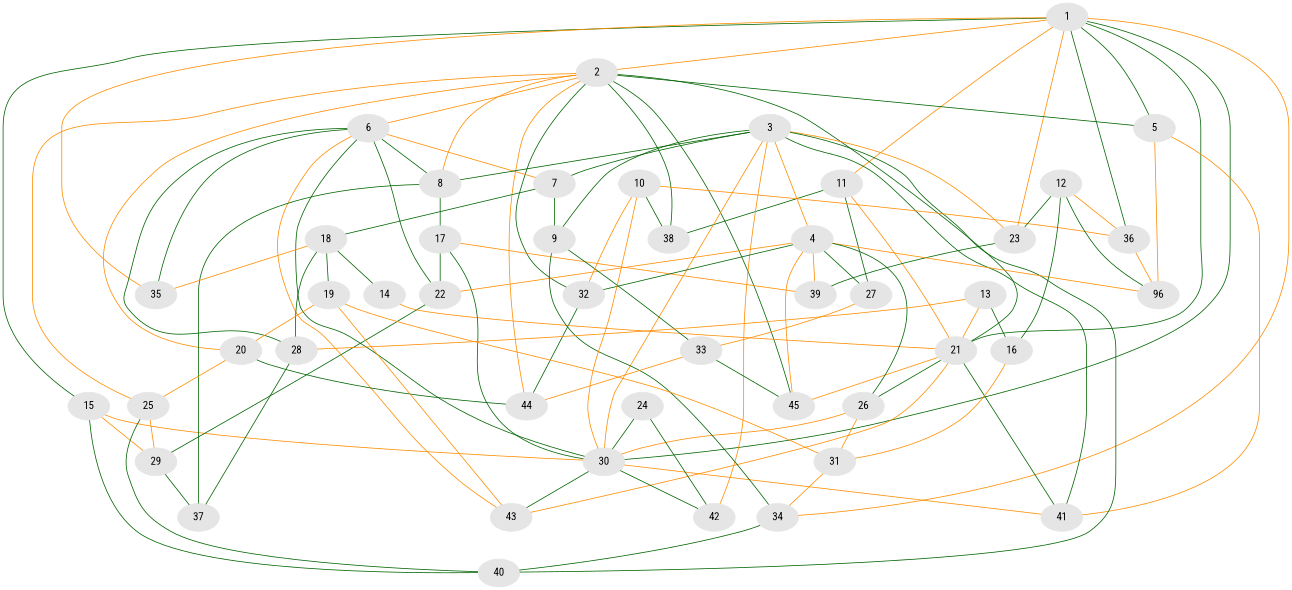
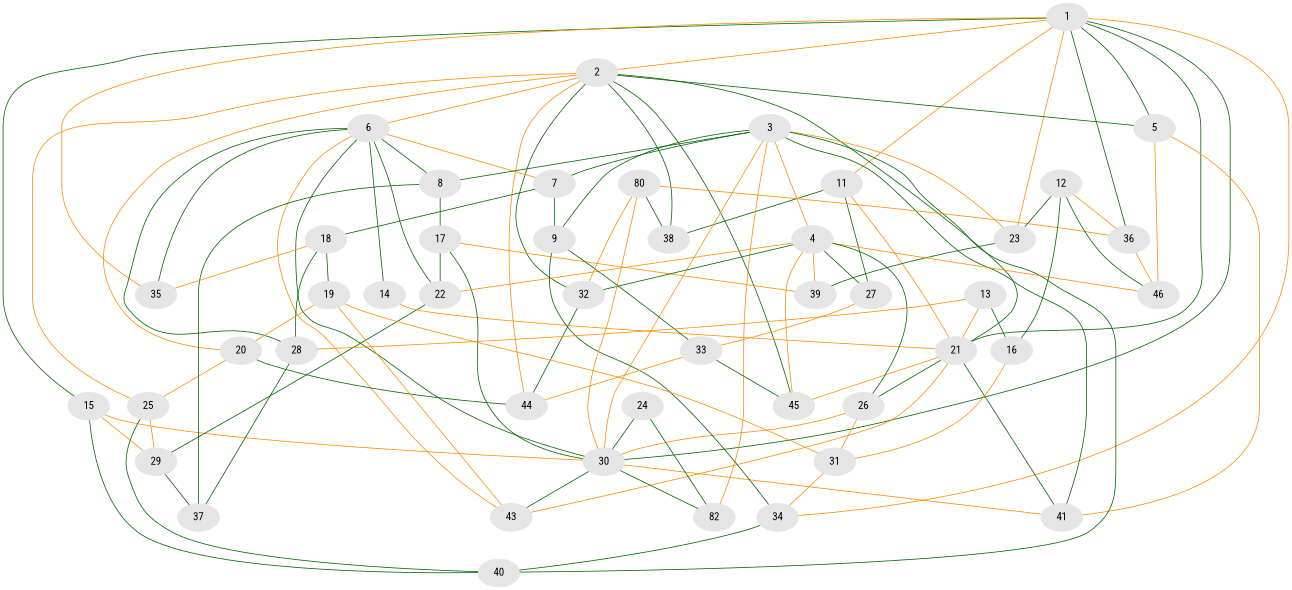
edge "2" -- "8": removed
node "10": label "10" -> "80"
edge "18" -- "14": now "6" -- "14"
node "96": label "96" -> "46"
node "42": label "42" -> "82"
